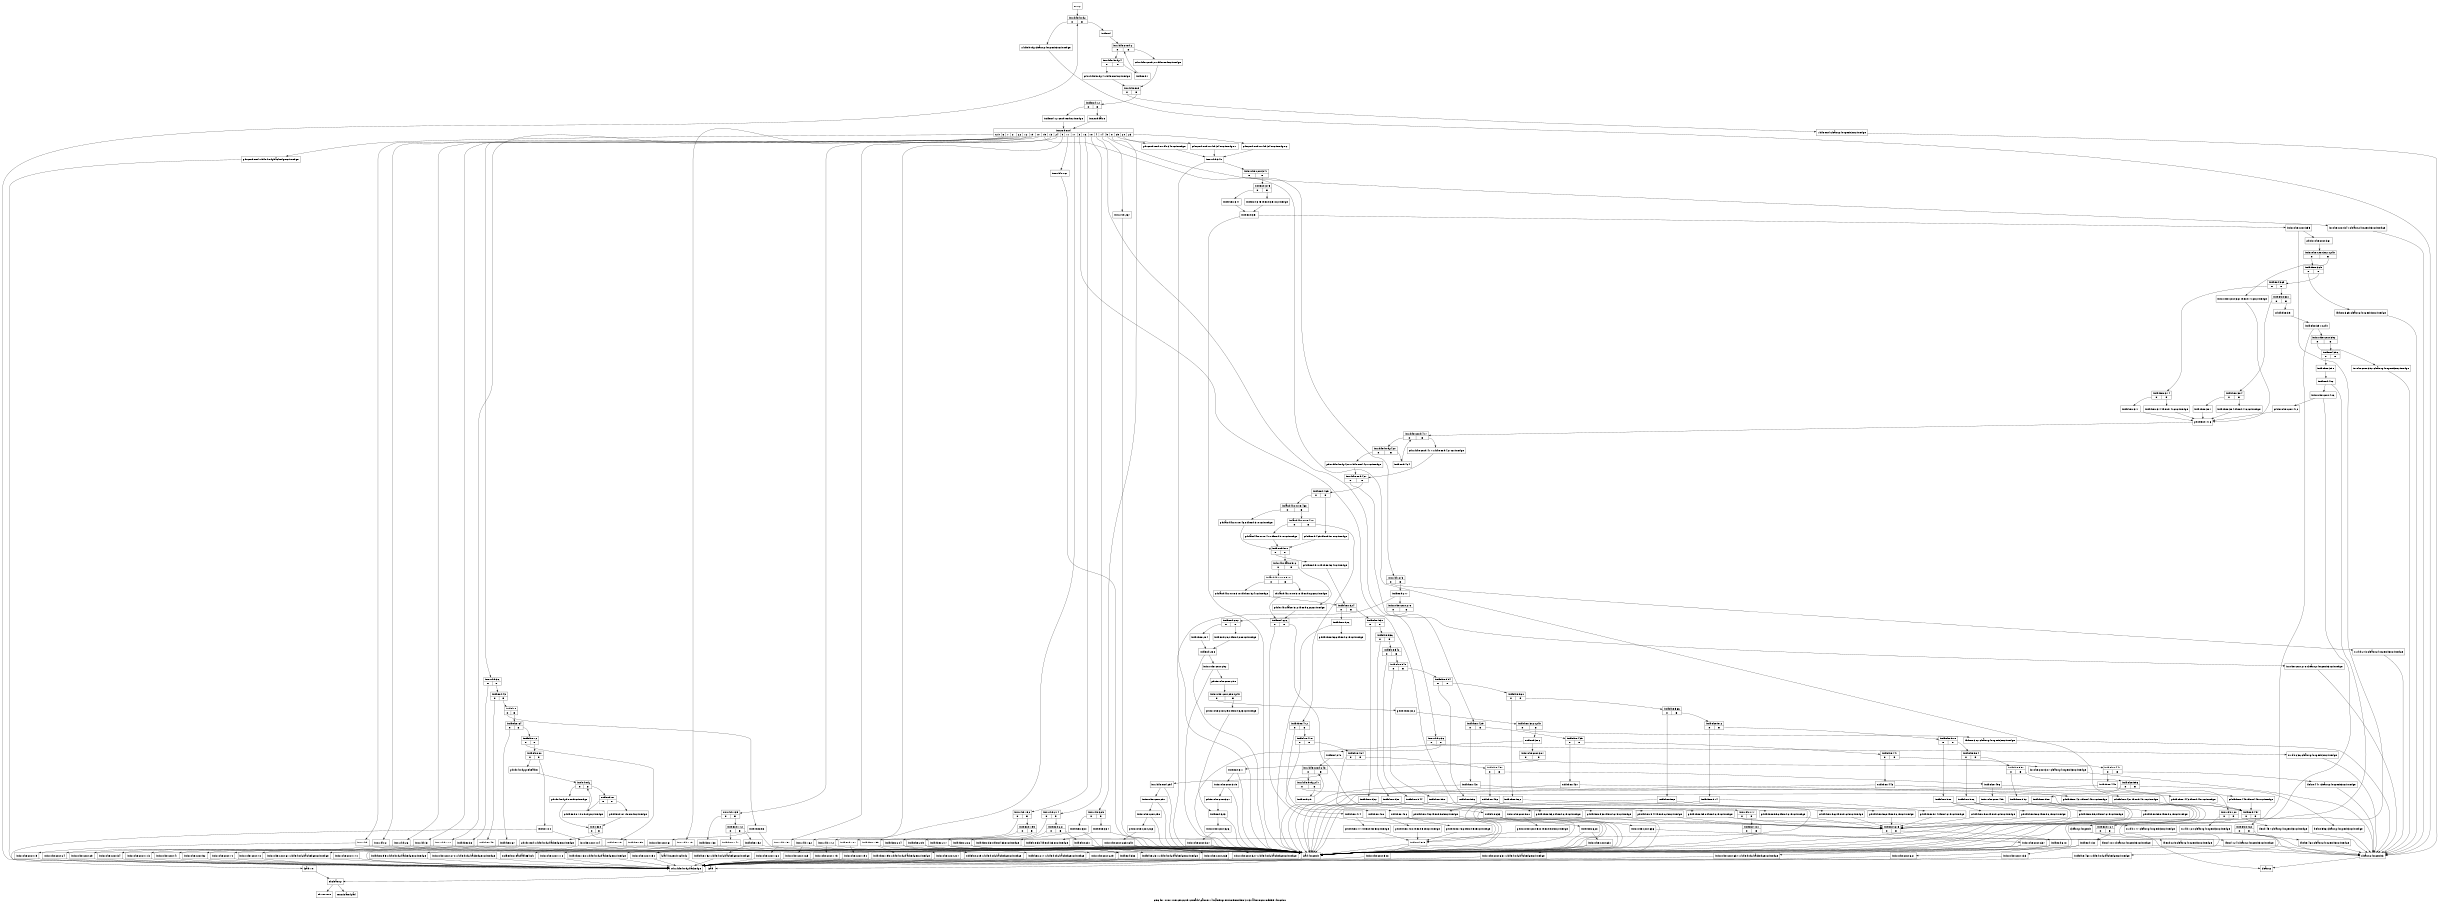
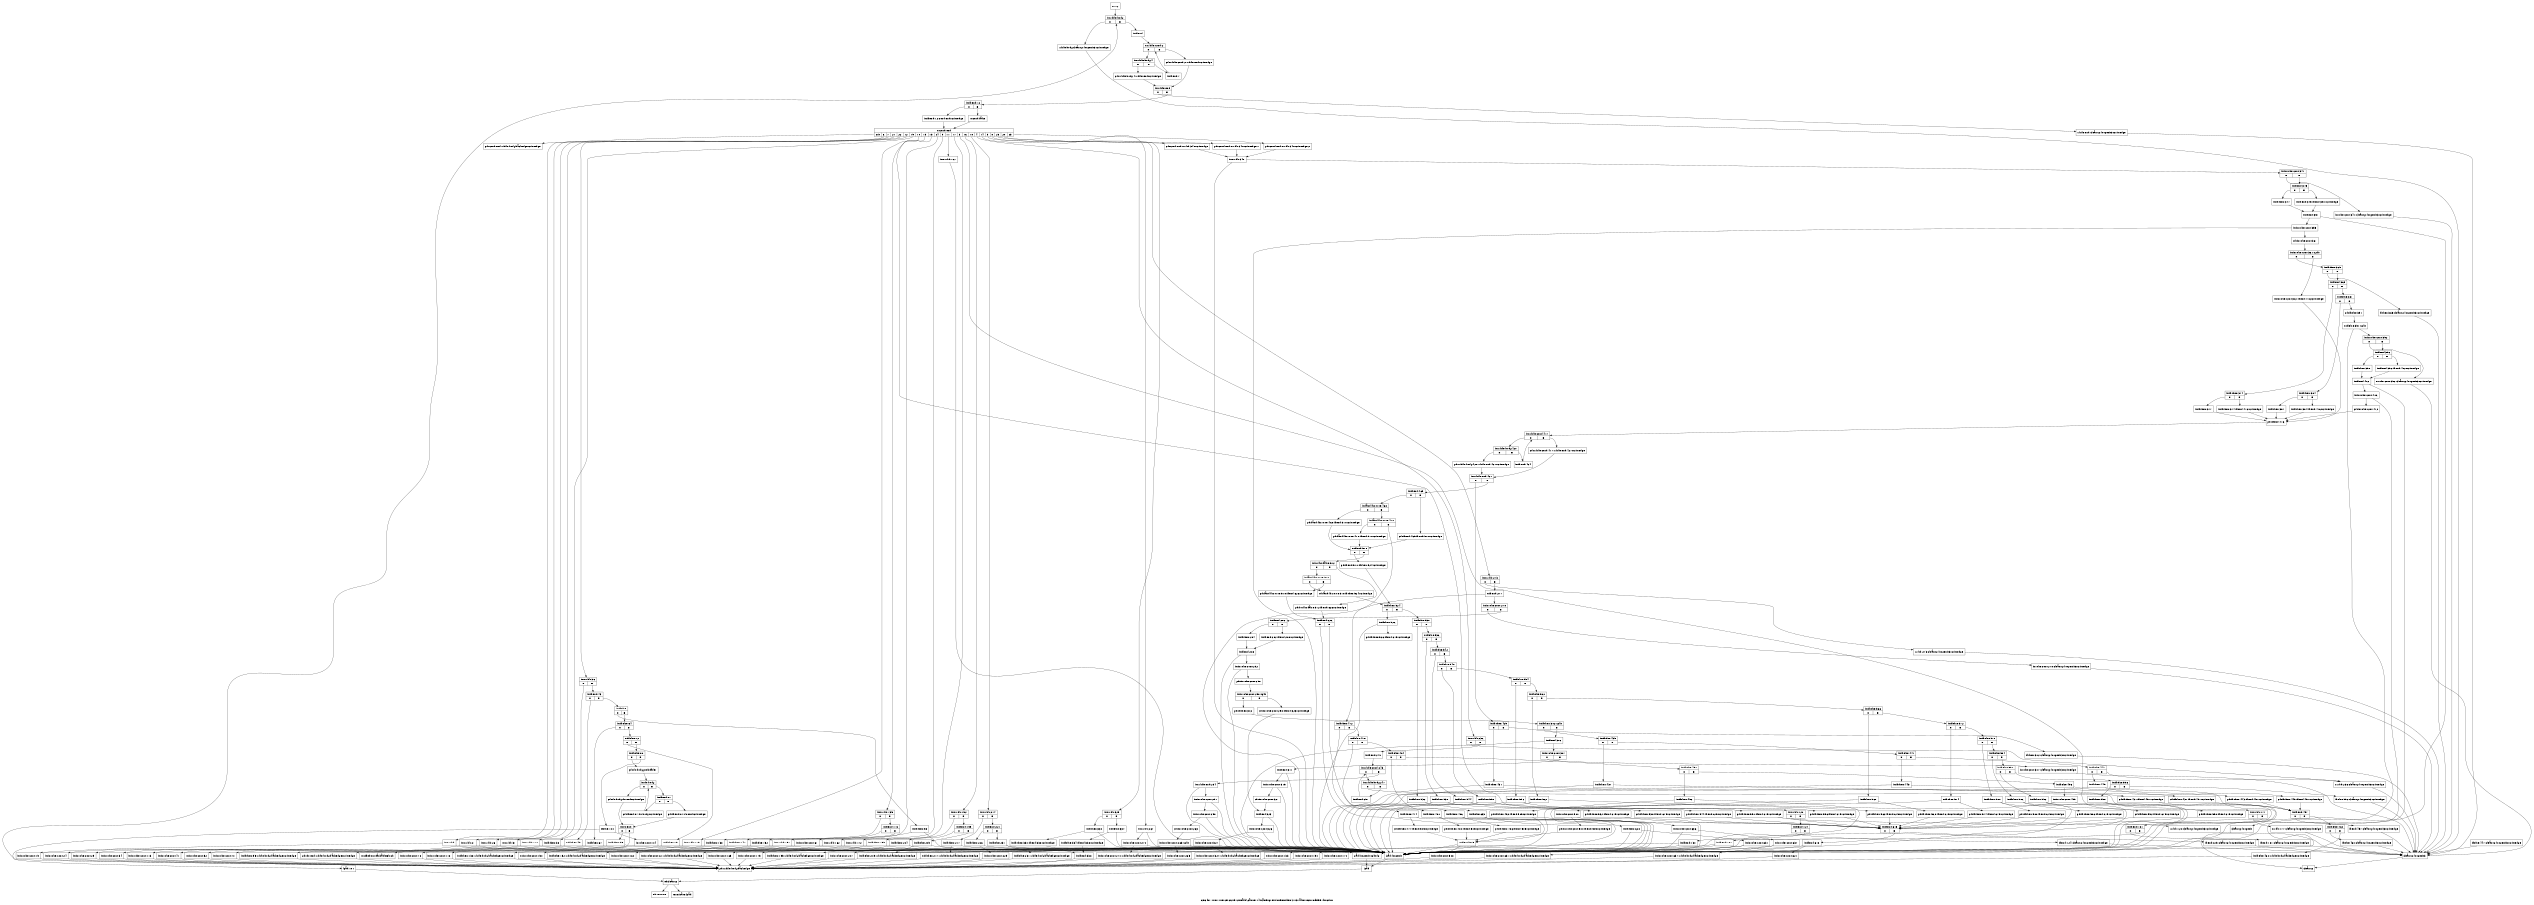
node "it_if.end.396.if.end.402_crit_edge": added
edge "pd_cond.end.while.body.backedge_crit_edge" -> "pd_while.body.backedge": removed
edge "it_if.else.447" -> "if.else.447.cleanup.loopexit3_crit_edge": now "it_if.else.447" -> "sw.bb.236.cleanup.loopexit3_crit_edge"
node "it_invoke.cont.270": added
edge "it_if.end.187" -> "lpad.loopexit": added
